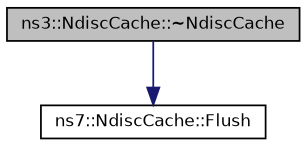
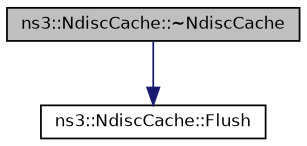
node "ns7::NdiscCache::Flush": label "ns7::NdiscCache::Flush" -> "ns3::NdiscCache::Flush"
